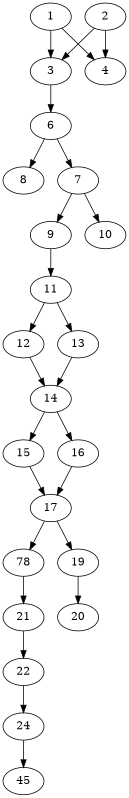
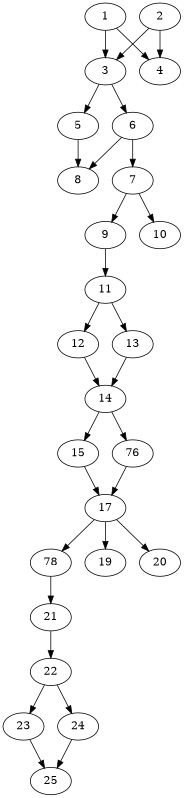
node "5": added
node "16": label "16" -> "76"
edge "19" -> "20": now "17" -> "20"
node "23": added
node "45": label "45" -> "25"
